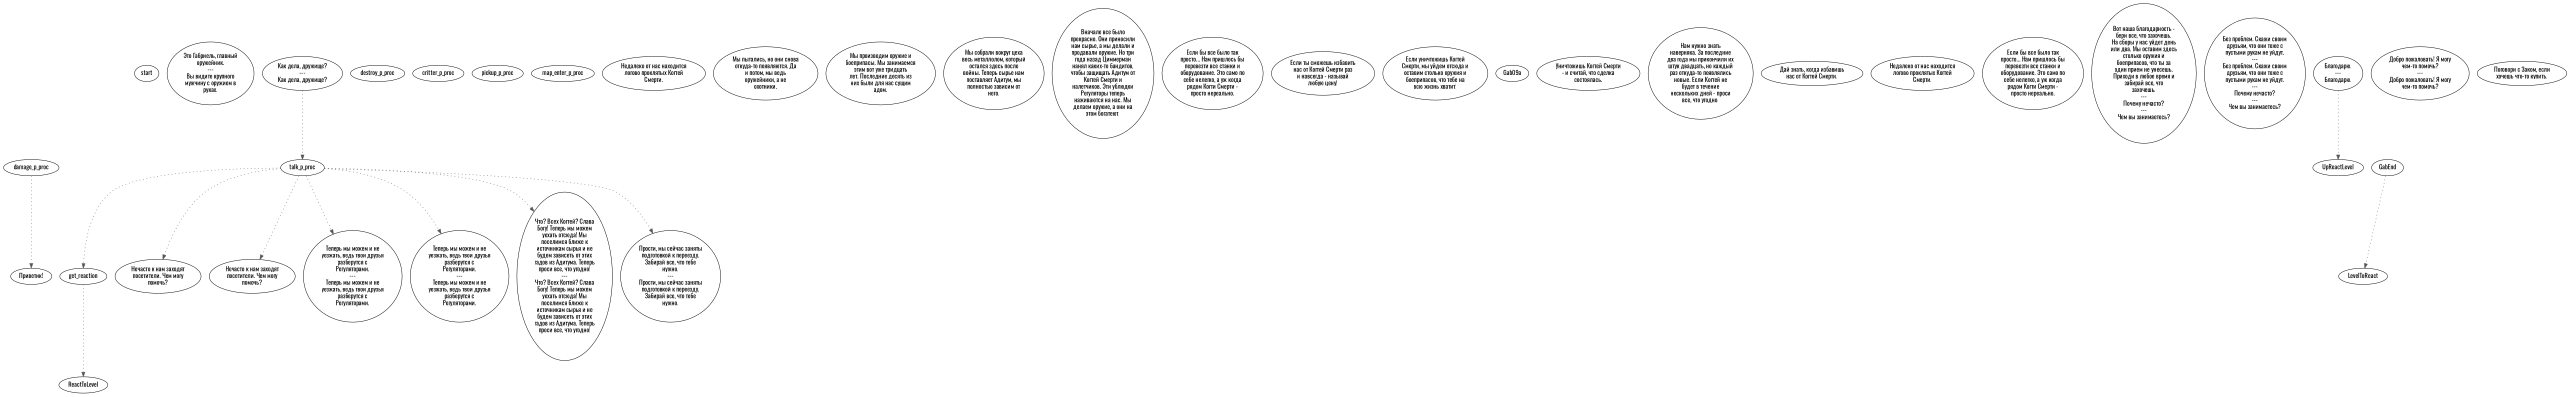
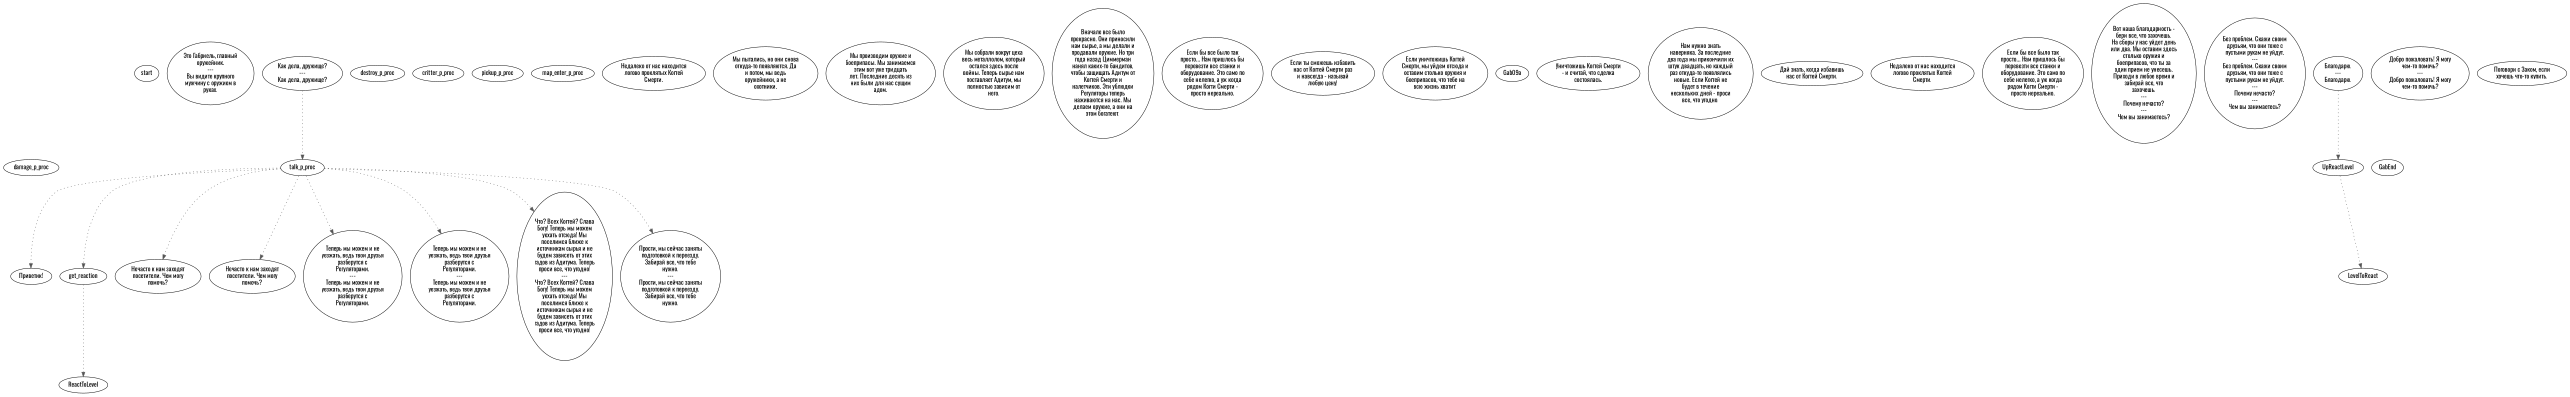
edge "damage_p_proc" -> "Приветик!": now "talk_p_proc" -> "Приветик!"
edge "GabEnd" -> "LevelToReact": now "UpReactLevel" -> "LevelToReact"
